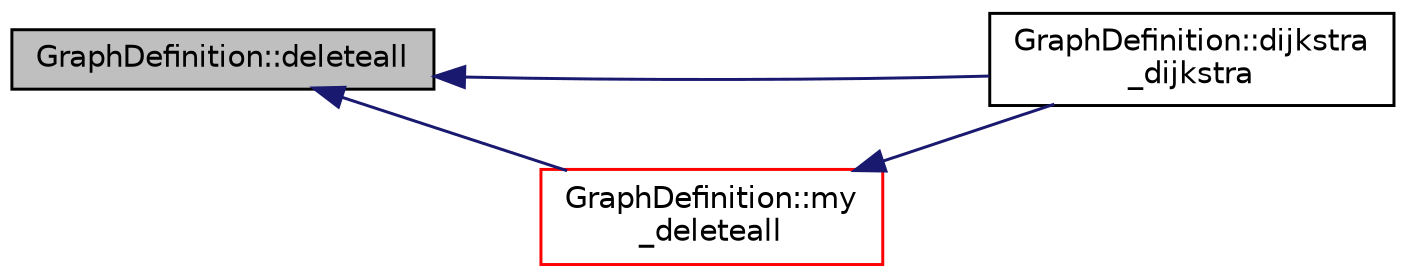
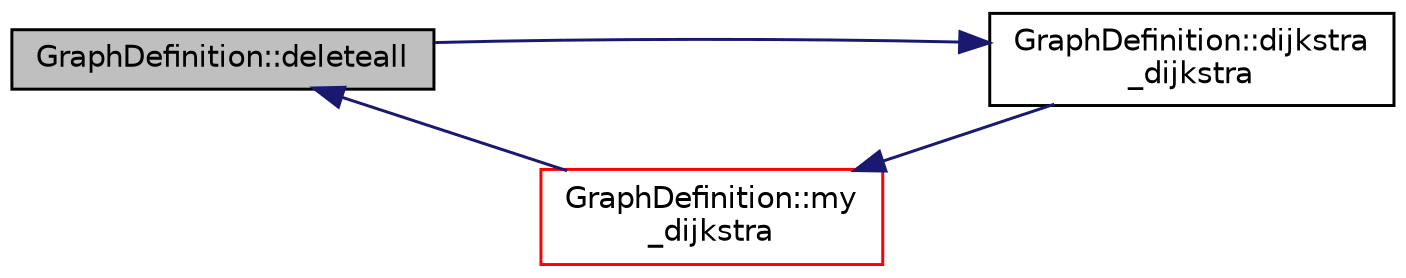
edge "GraphDefinition::dijkstra _dijkstra" -> "GraphDefinition::deleteall": reversed
node "GraphDefinition::my _deleteall": label "GraphDefinition::my _deleteall" -> "GraphDefinition::my _dijkstra"
